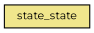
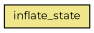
node "state_state": label "state_state" -> "inflate_state"
